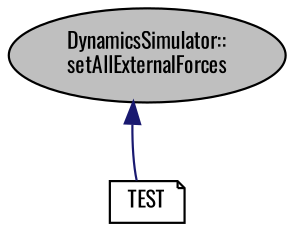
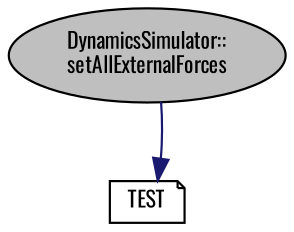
edge "TEST" -> "DynamicsSimulator:: setAllExternalForces": reversed
